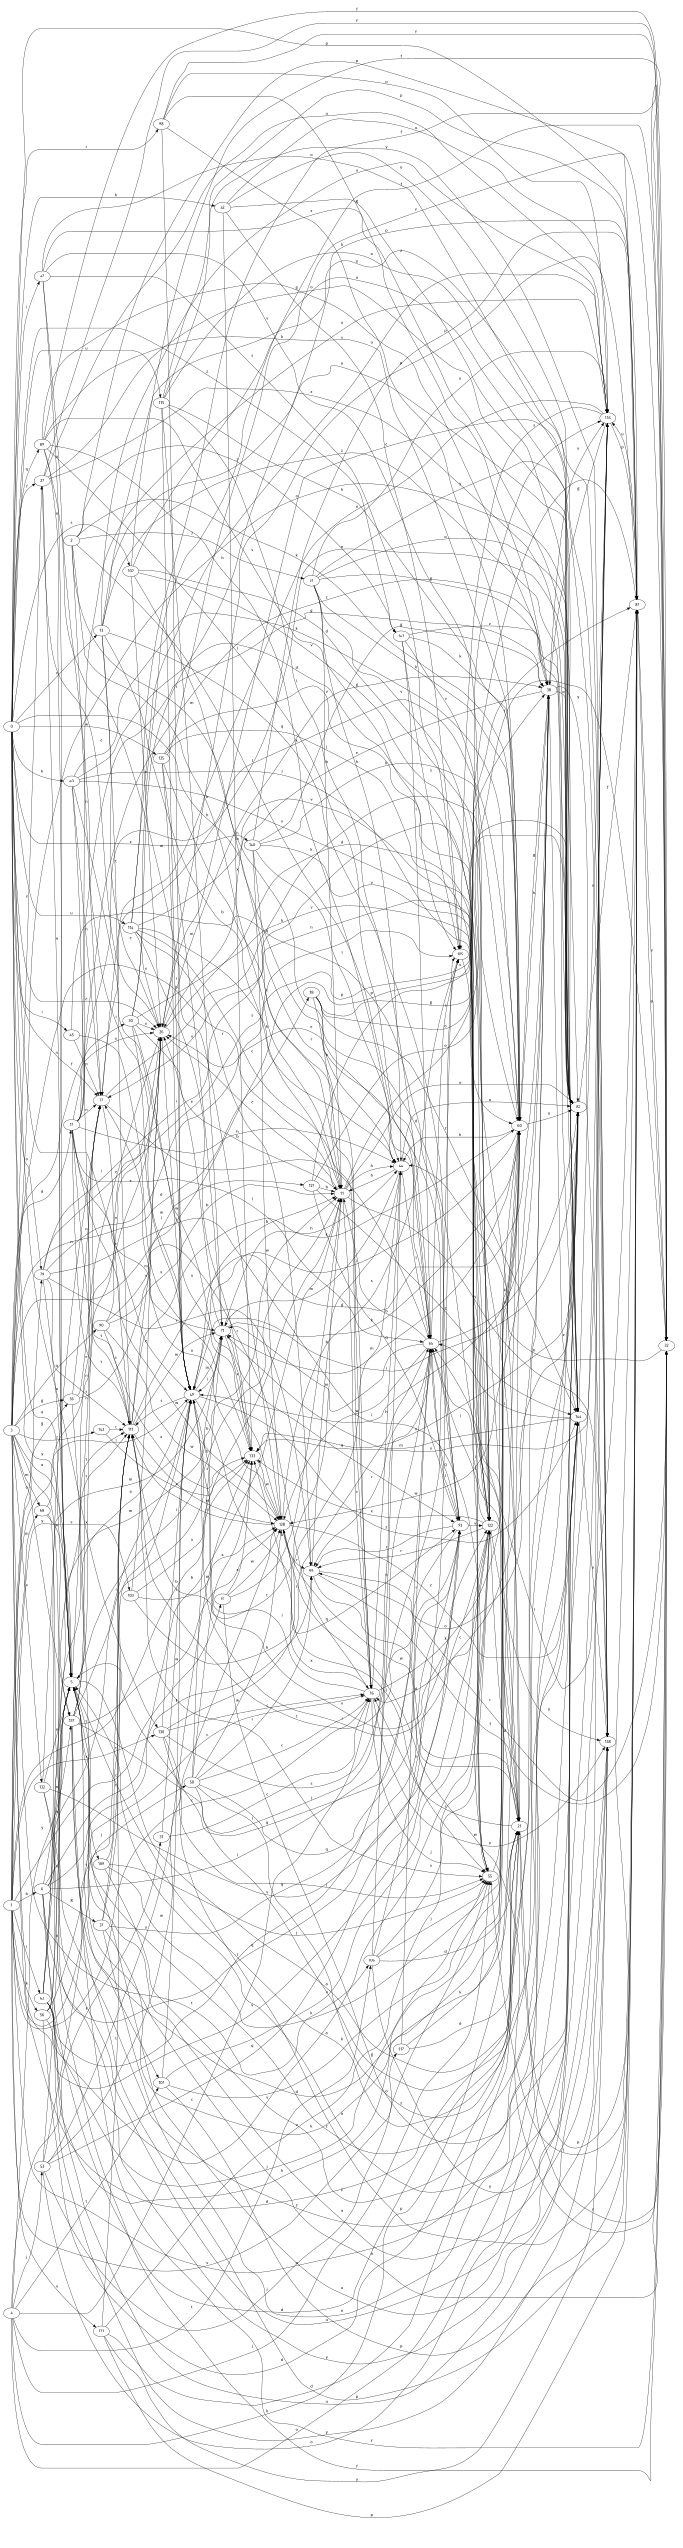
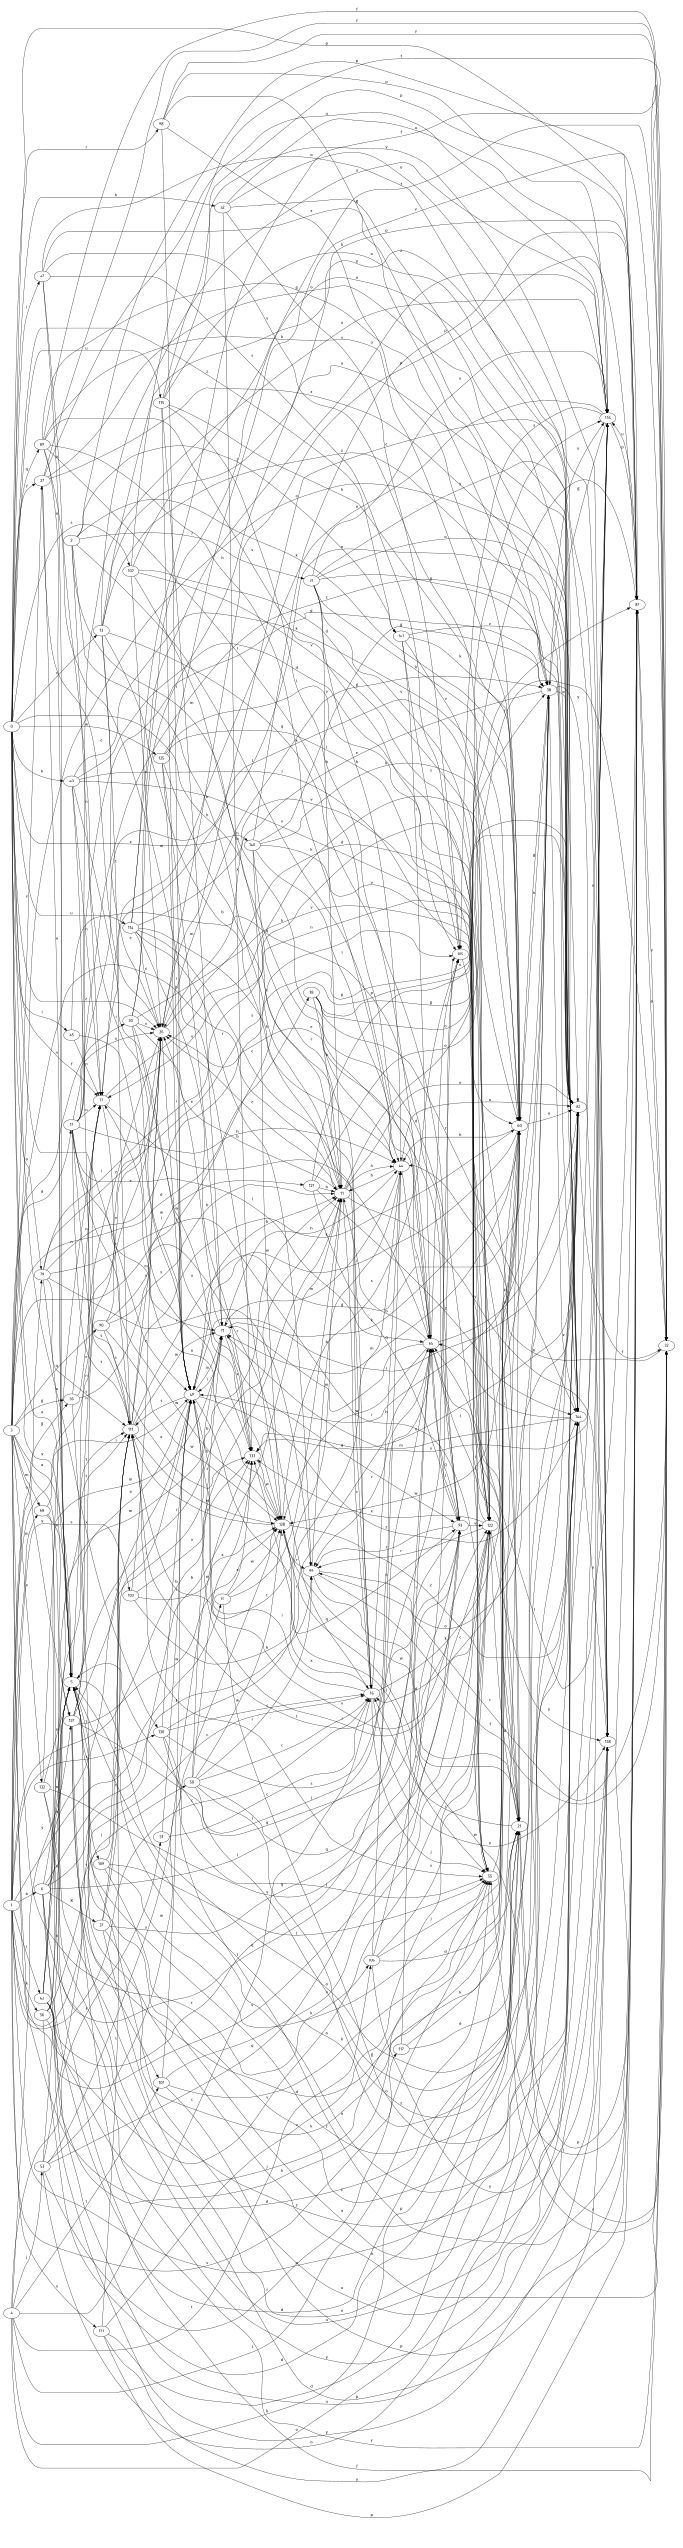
edge "82" -> "87": now "82" -> "32"
node "143": removed
